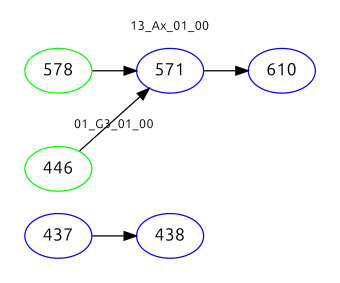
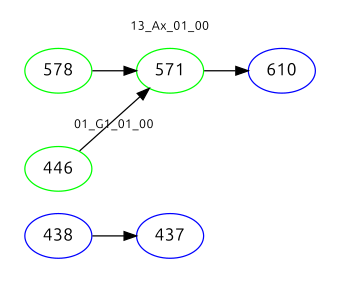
node "571": color blue -> green
cluster "01_G3_01_00": label "01_G3_01_00" -> "01_G1_01_00"
edge "437" -> "438": reversed
